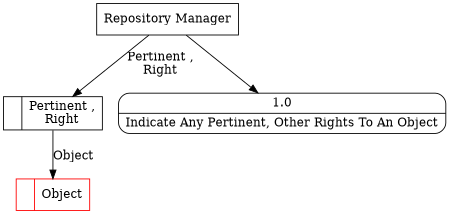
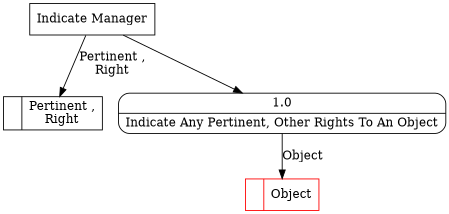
node "Repository Manager": label "Repository Manager" -> "Indicate Manager"
edge "Pertinent ," -> "Object": now "1.0" -> "Object"
